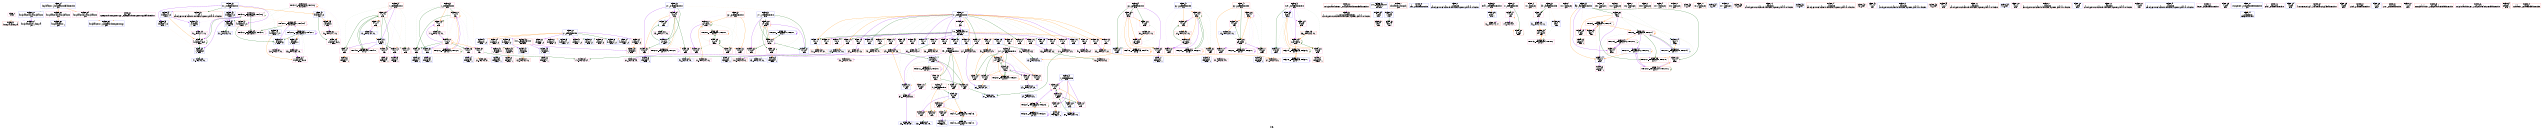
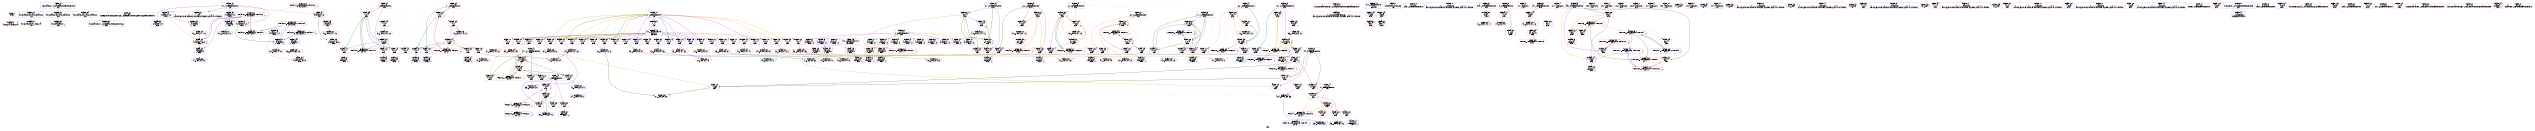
edge "NodeID: 42" -> "NodeID: 173": now "NodeID: 132" -> "NodeID: 173"
